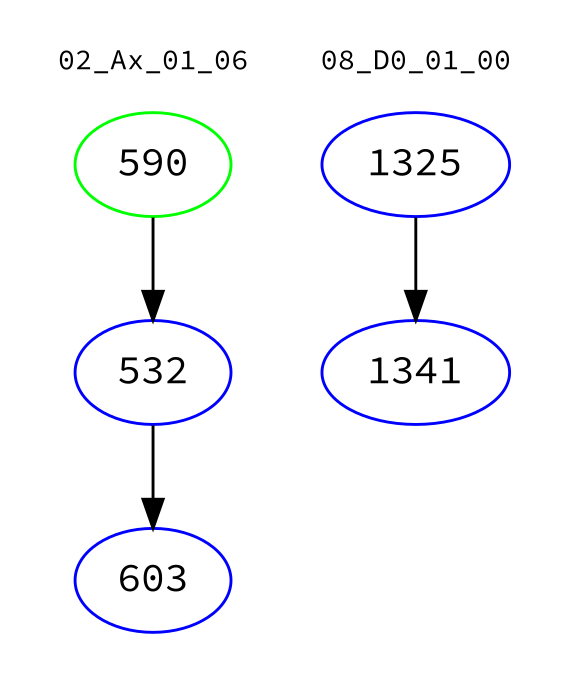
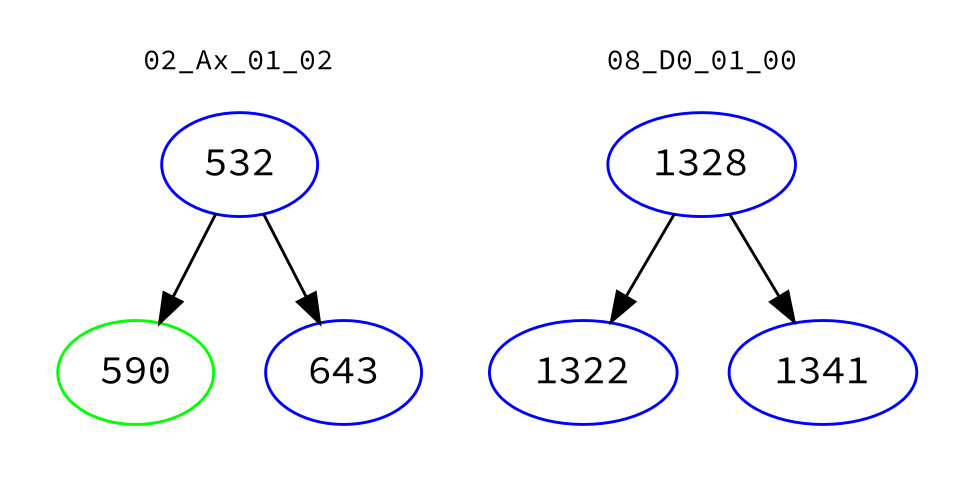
cluster "02_Ax_01_06": label "02_Ax_01_06" -> "02_Ax_01_02"
node "1325": label "1325" -> "1328"
edge "590" -> "532": reversed
node "1322": added
node "603": label "603" -> "643"
